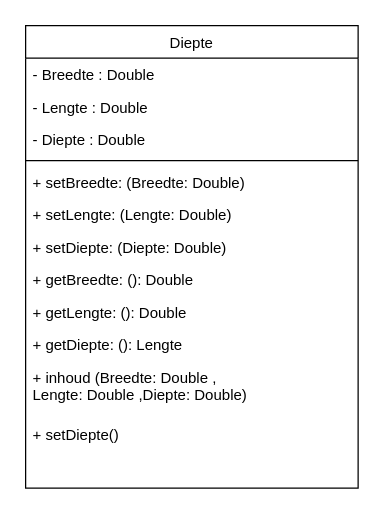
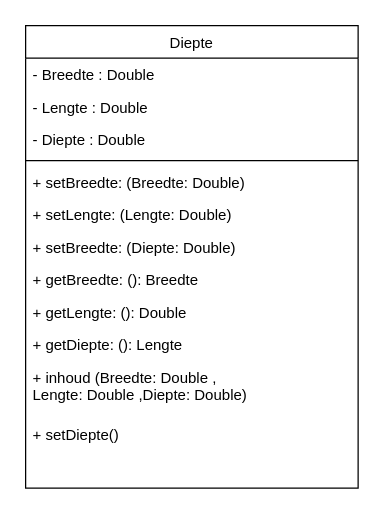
node "+ setDiepte: (Diepte: Double)": label "+ setDiepte: (Diepte: Double)" -> "+ setBreedte: (Diepte: Double)"
node "+ getBreedte: (): Double": label "+ getBreedte: (): Double" -> "+ getBreedte: (): Breedte"
